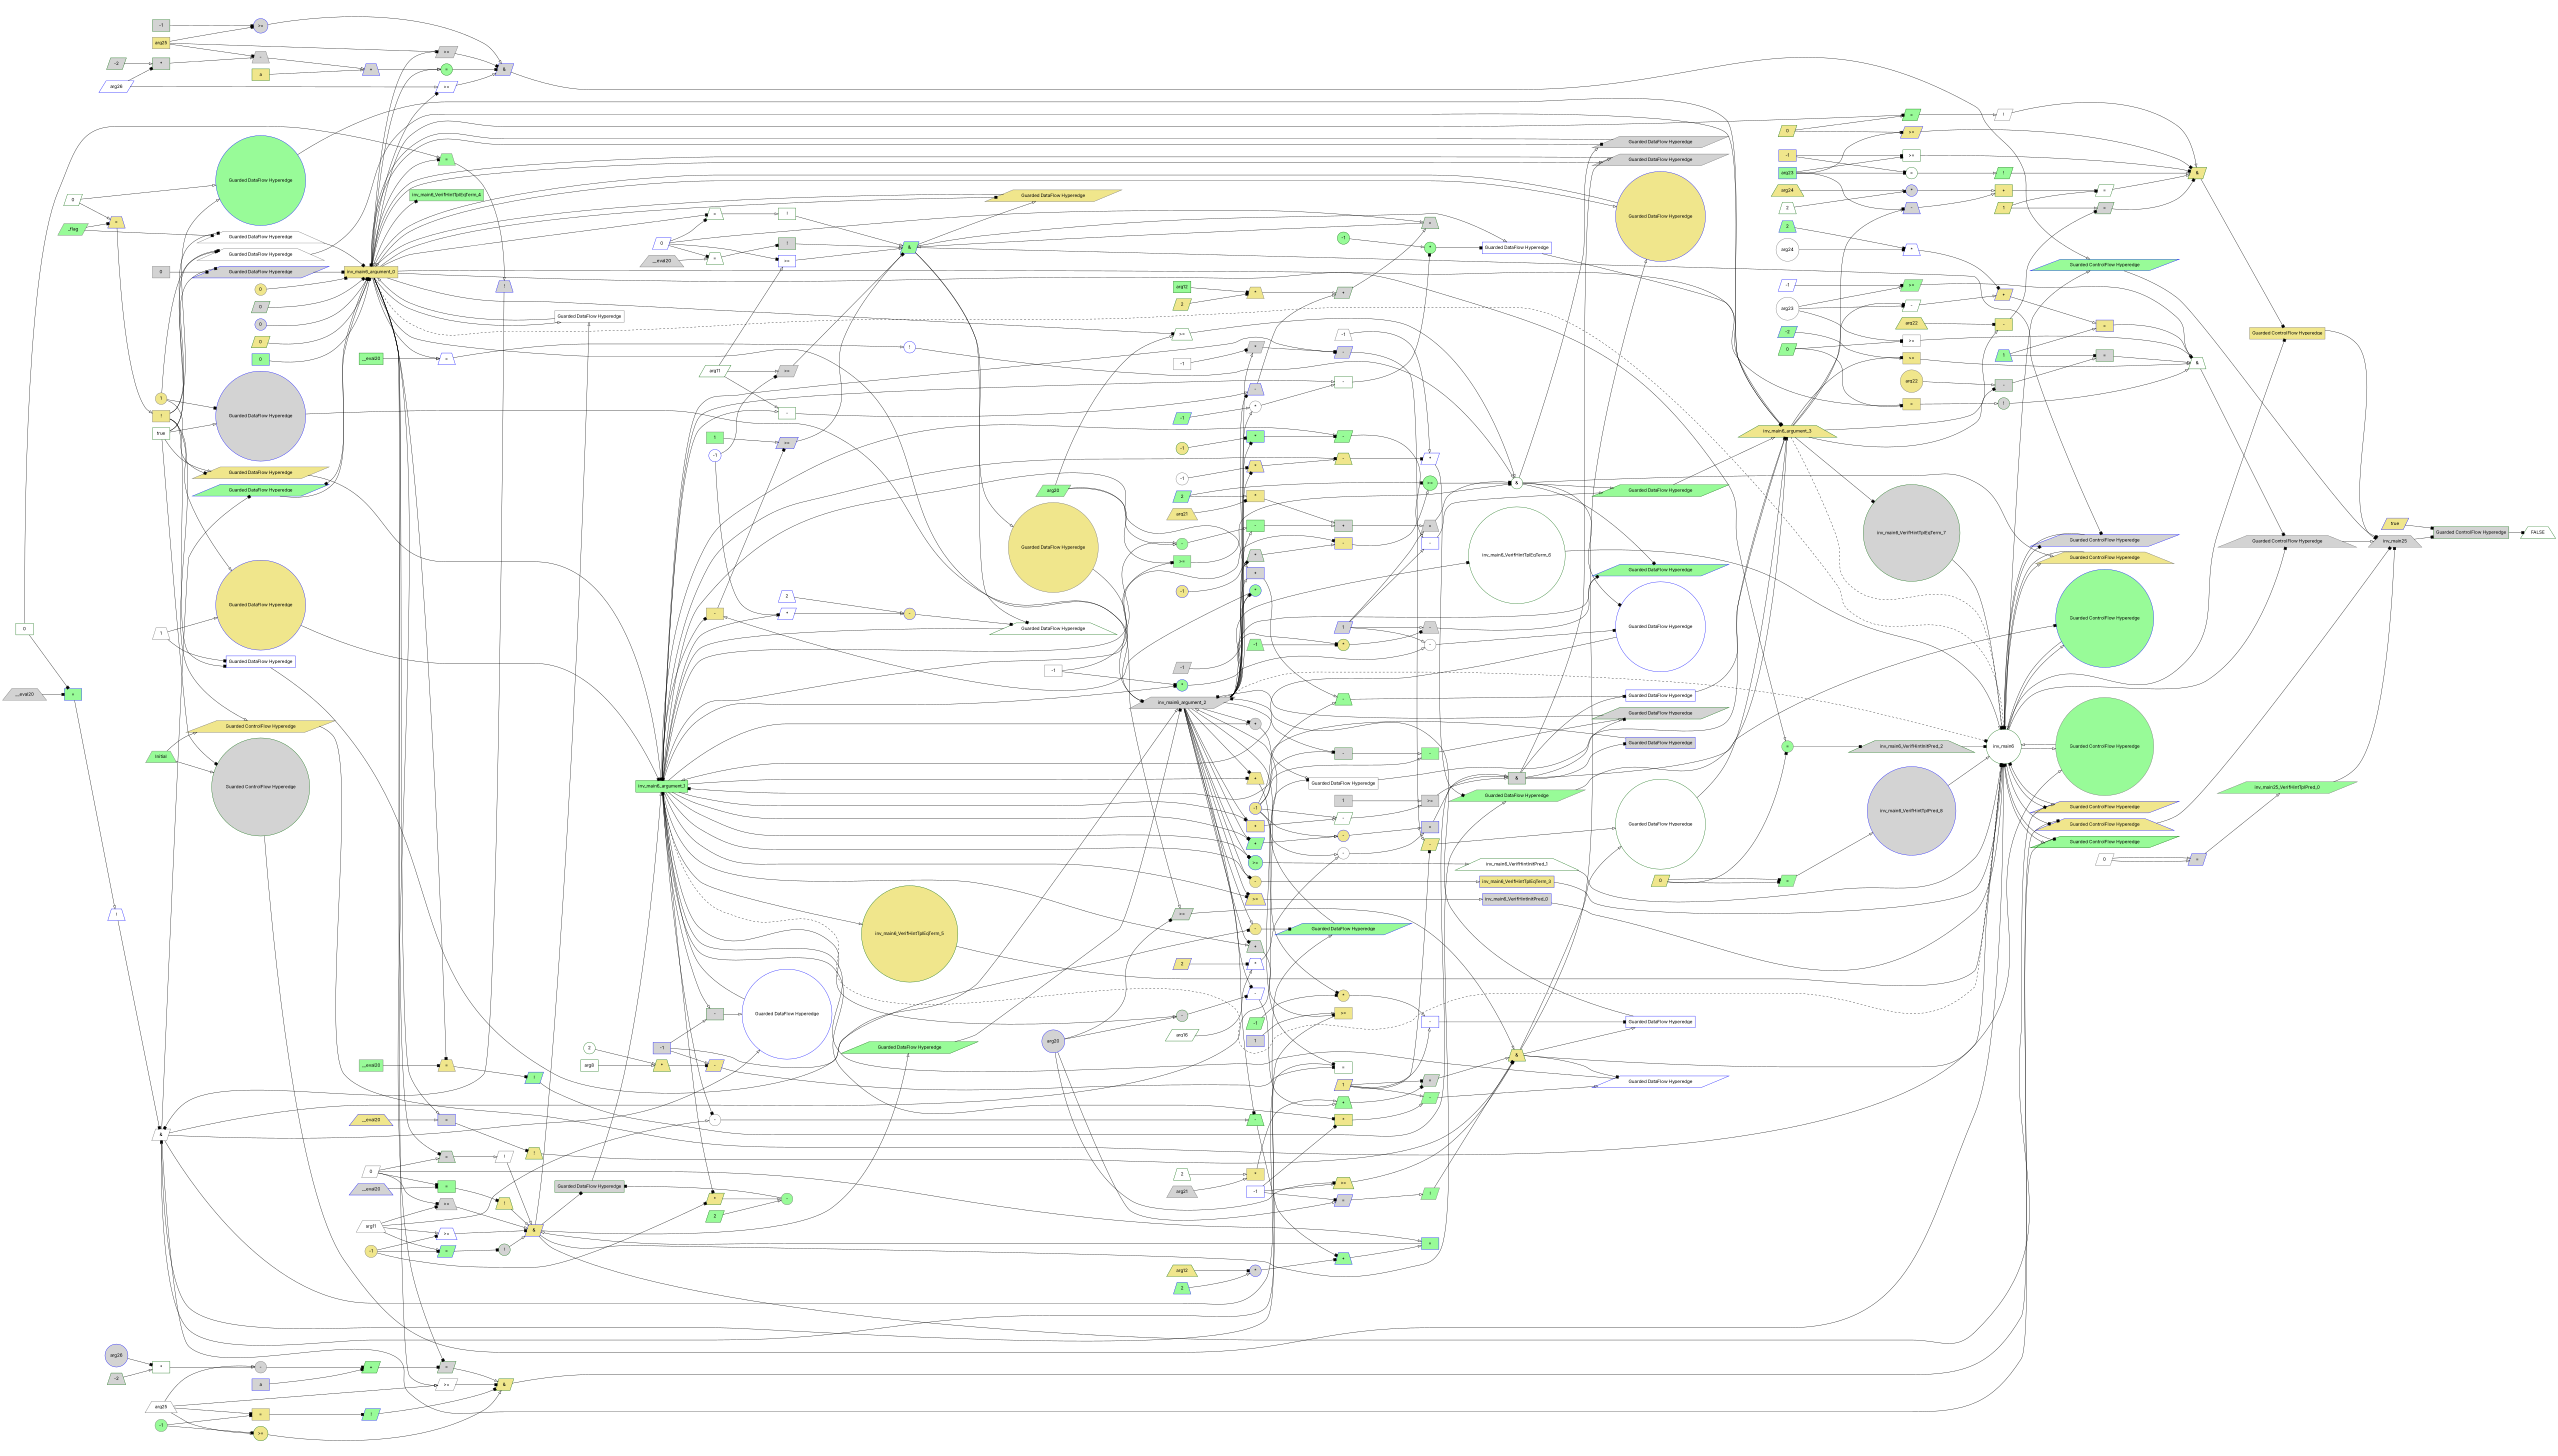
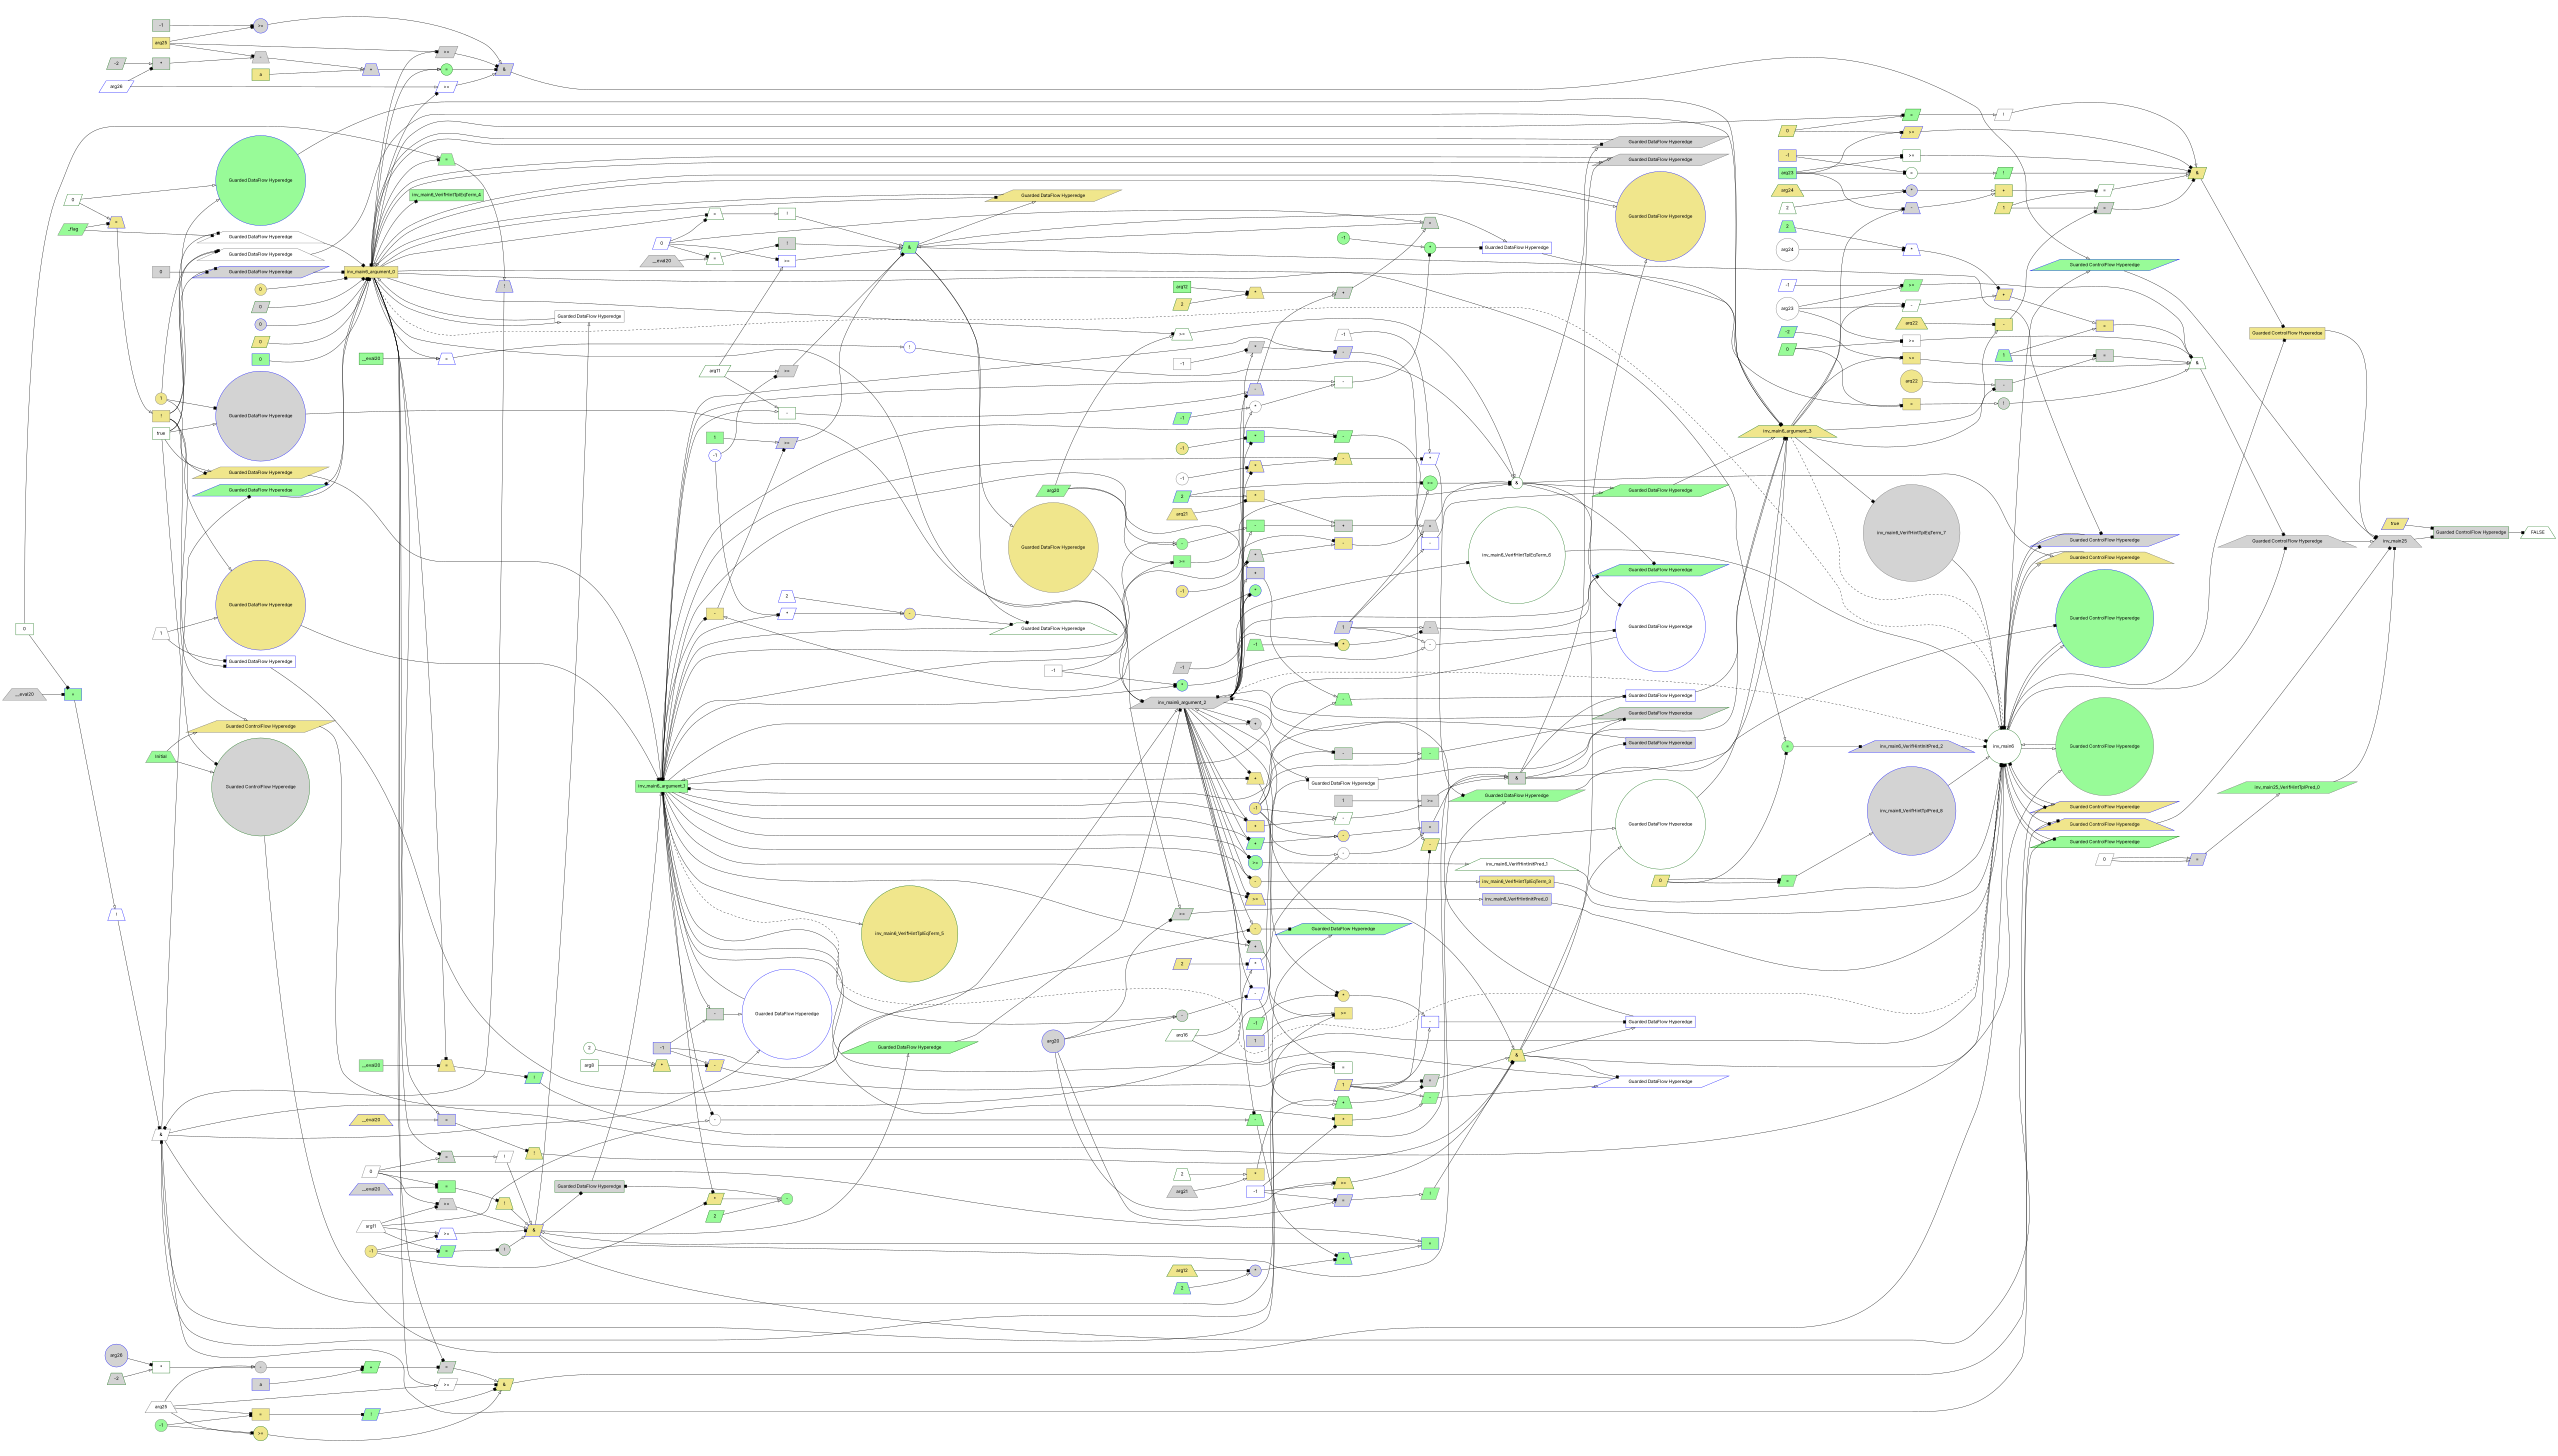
node "inv_main6_VerifHintTplEqTerm_7": color darkgreen -> gray40
node "inv_main6_VerifHintInitPred_2": color darkgreen -> blue
edge "inv_main6_VerifHintTplEqTerm_5" -> "inv_main6": now "arg16" -> "inv_main6"
